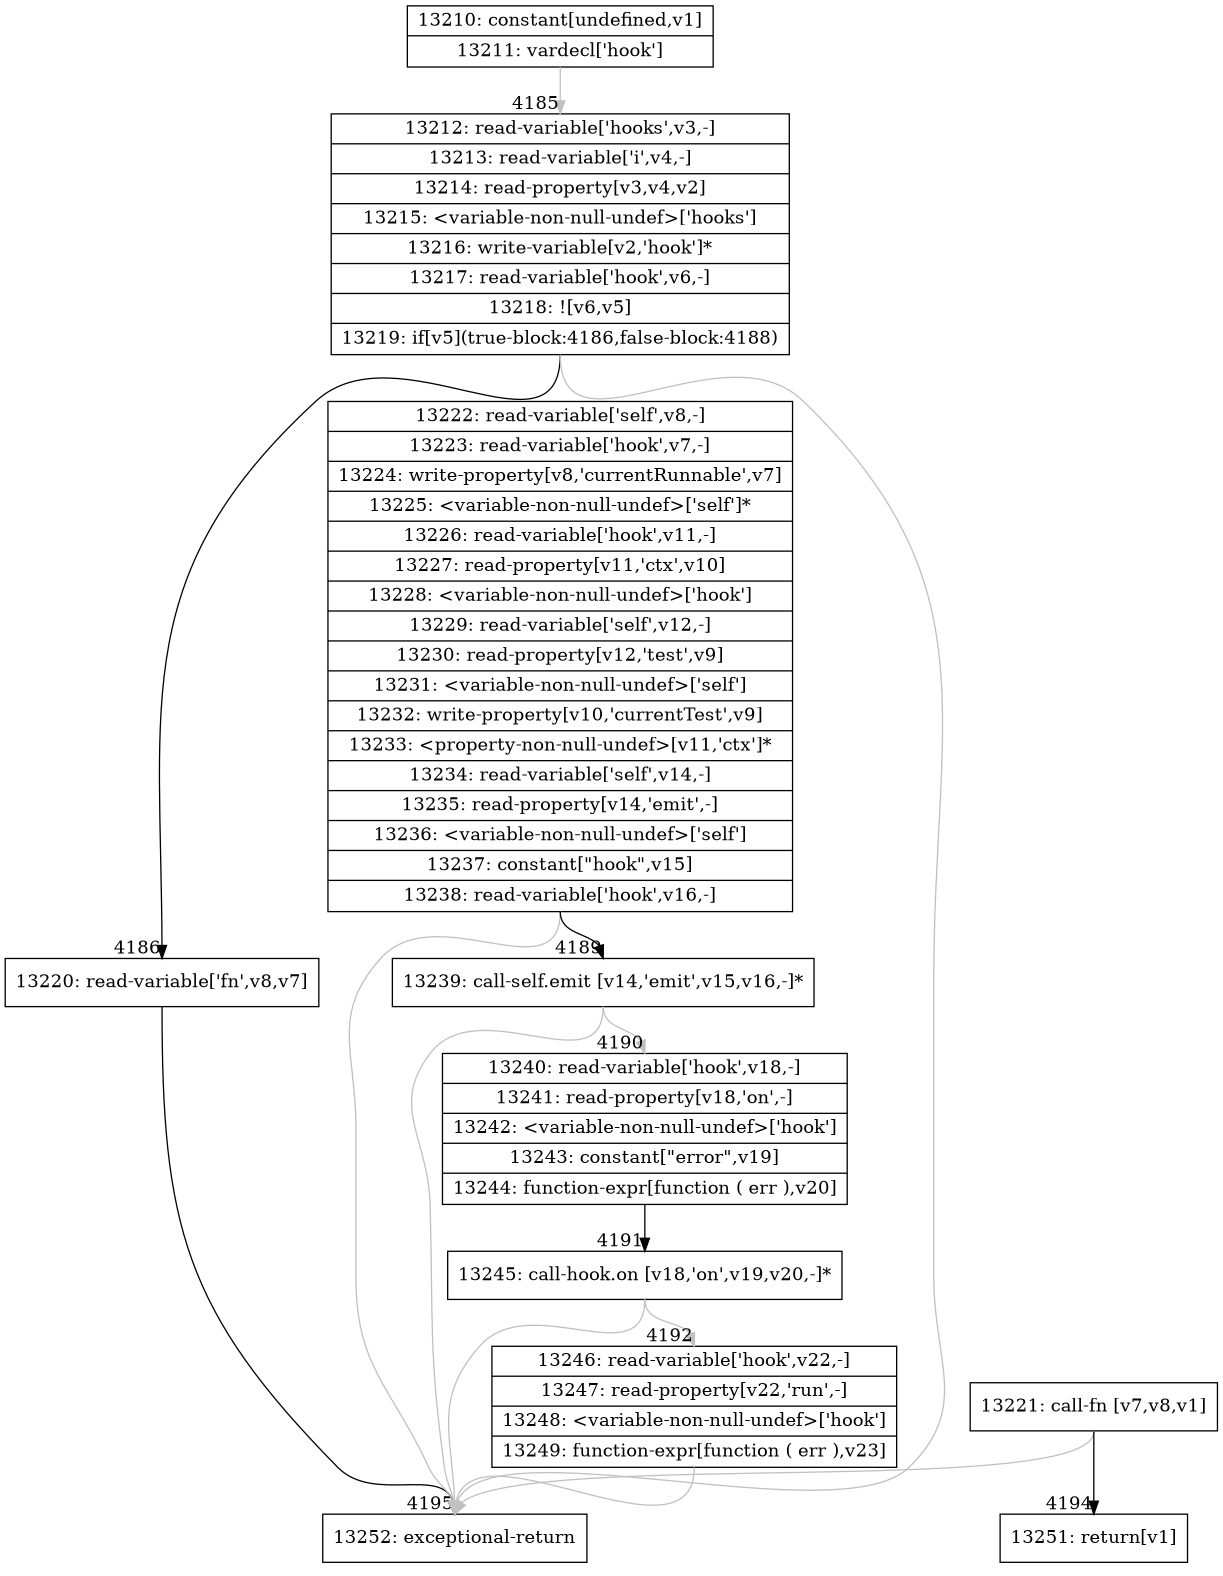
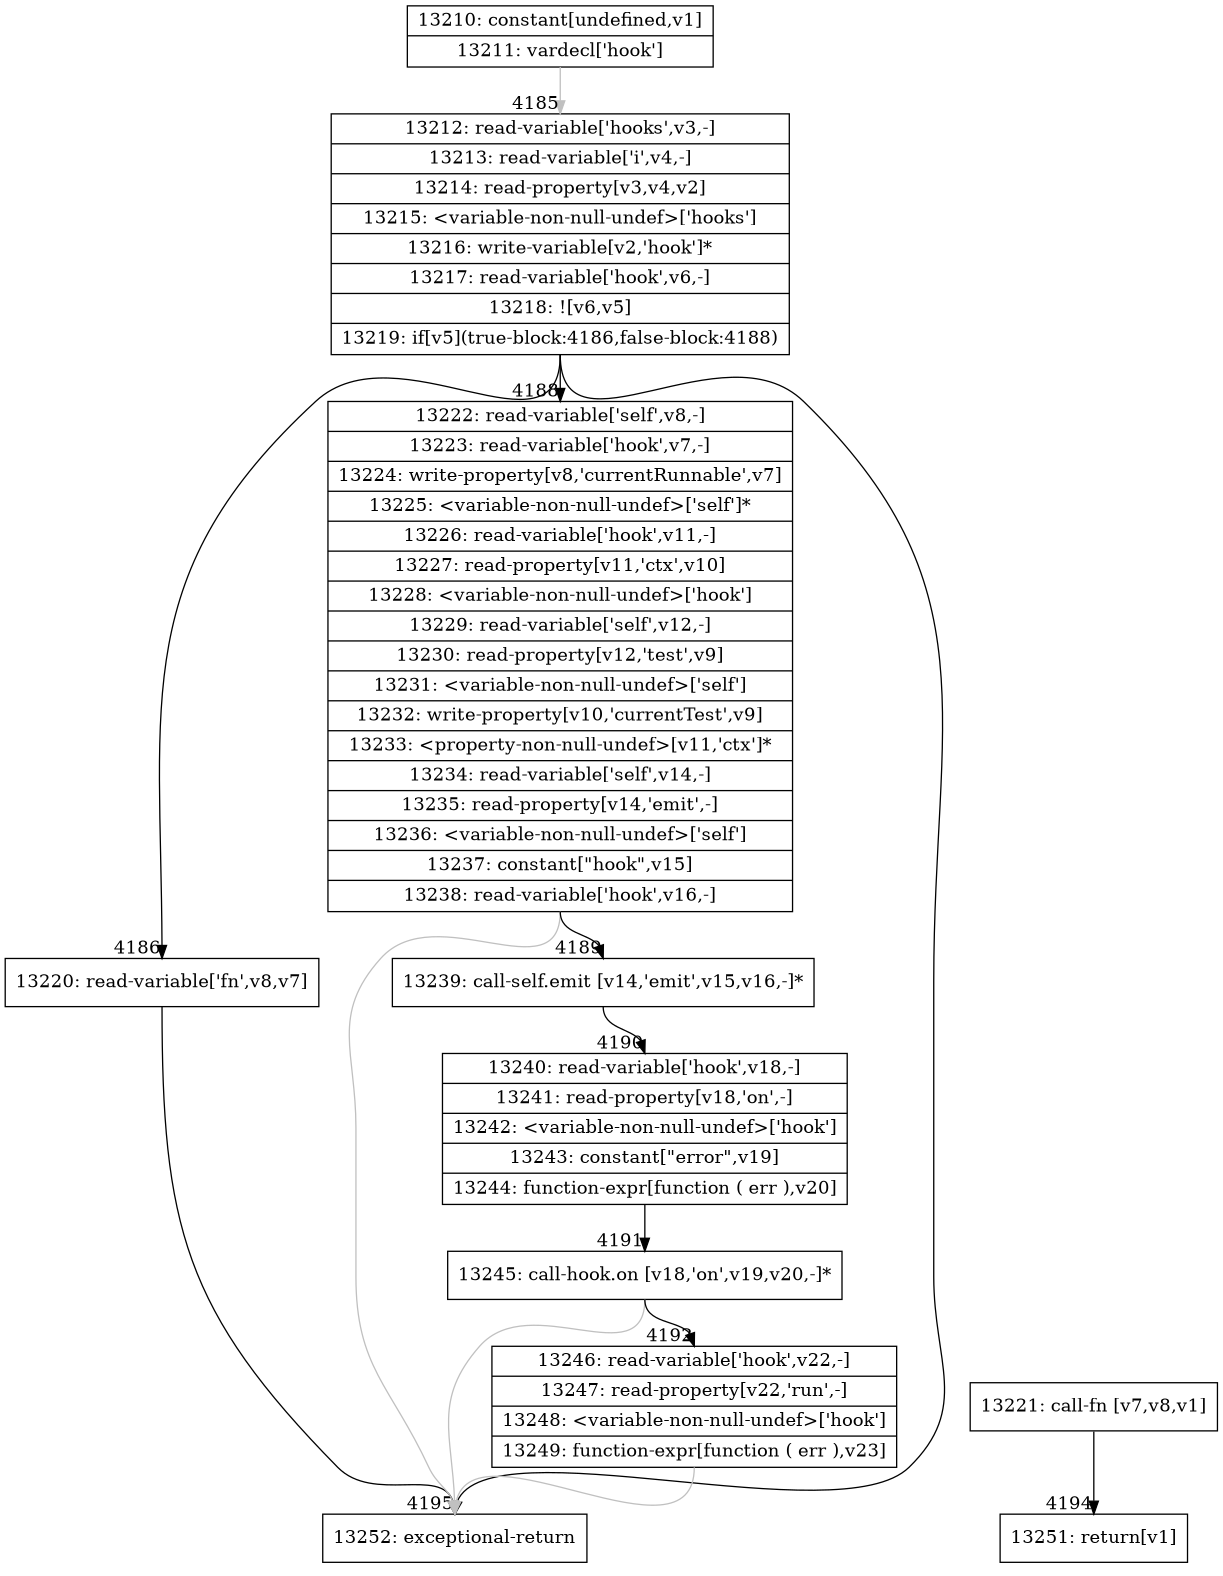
edge "13212: read-variable['hooks',v3,-]" -> "13222: read-variable['self',v8,-]": added
edge "13212: read-variable['hooks',v3,-]" -> "13252: exceptional-return": color gray -> black
edge "13239: call-self.emit [v14,'emit',v15,v16,-]*" -> "13240: read-variable['hook',v18,-]": color gray -> black
edge "13239: call-self.emit [v14,'emit',v15,v16,-]*" -> "13252: exceptional-return": removed
edge "13245: call-hook.on [v18,'on',v19,v20,-]*" -> "13246: read-variable['hook',v22,-]": color gray -> black
edge "13221: call-fn [v7,v8,v1]" -> "13252: exceptional-return": removed
